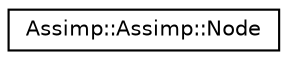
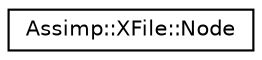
node "Assimp::Assimp::Node": label "Assimp::Assimp::Node" -> "Assimp::XFile::Node"
